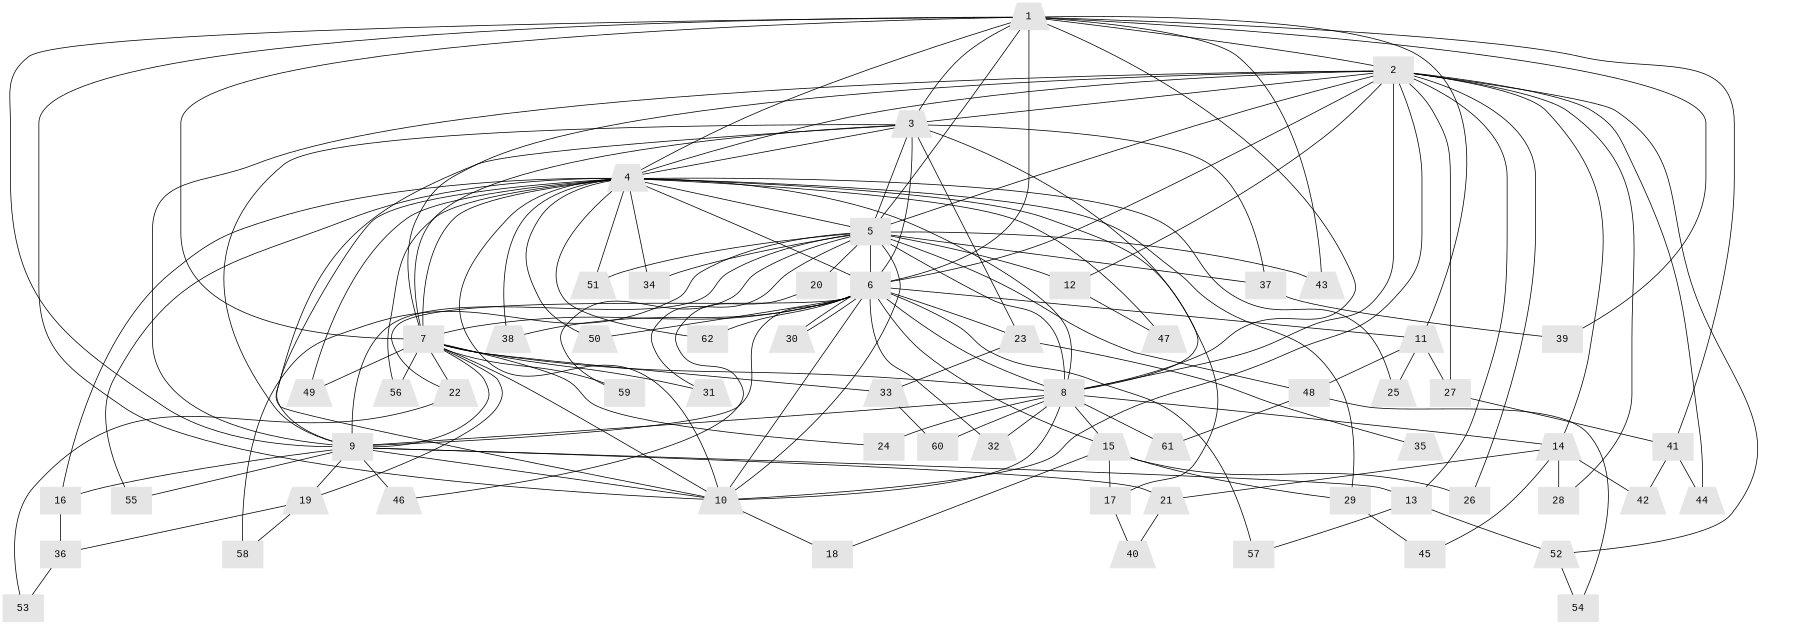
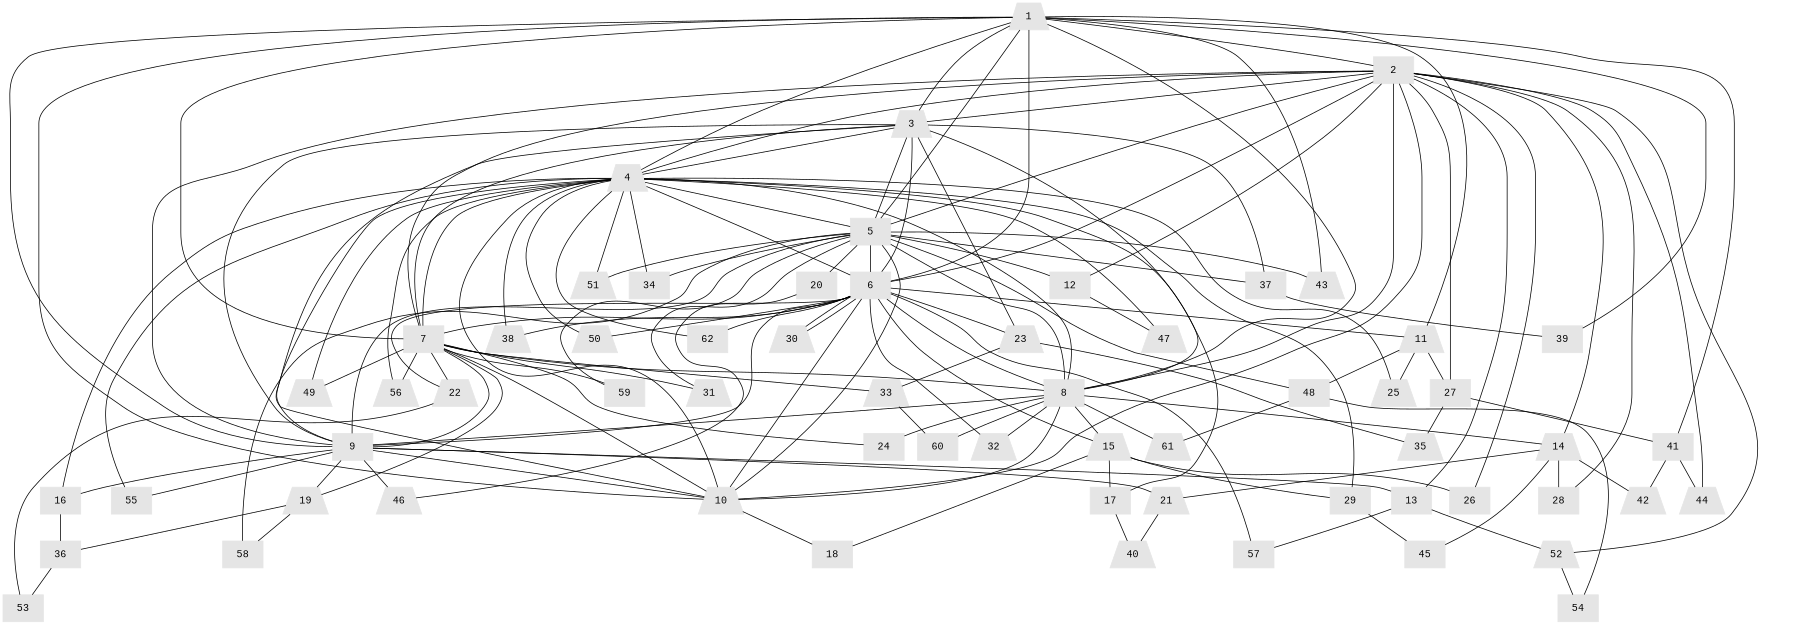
edge "27" -- "35": added
